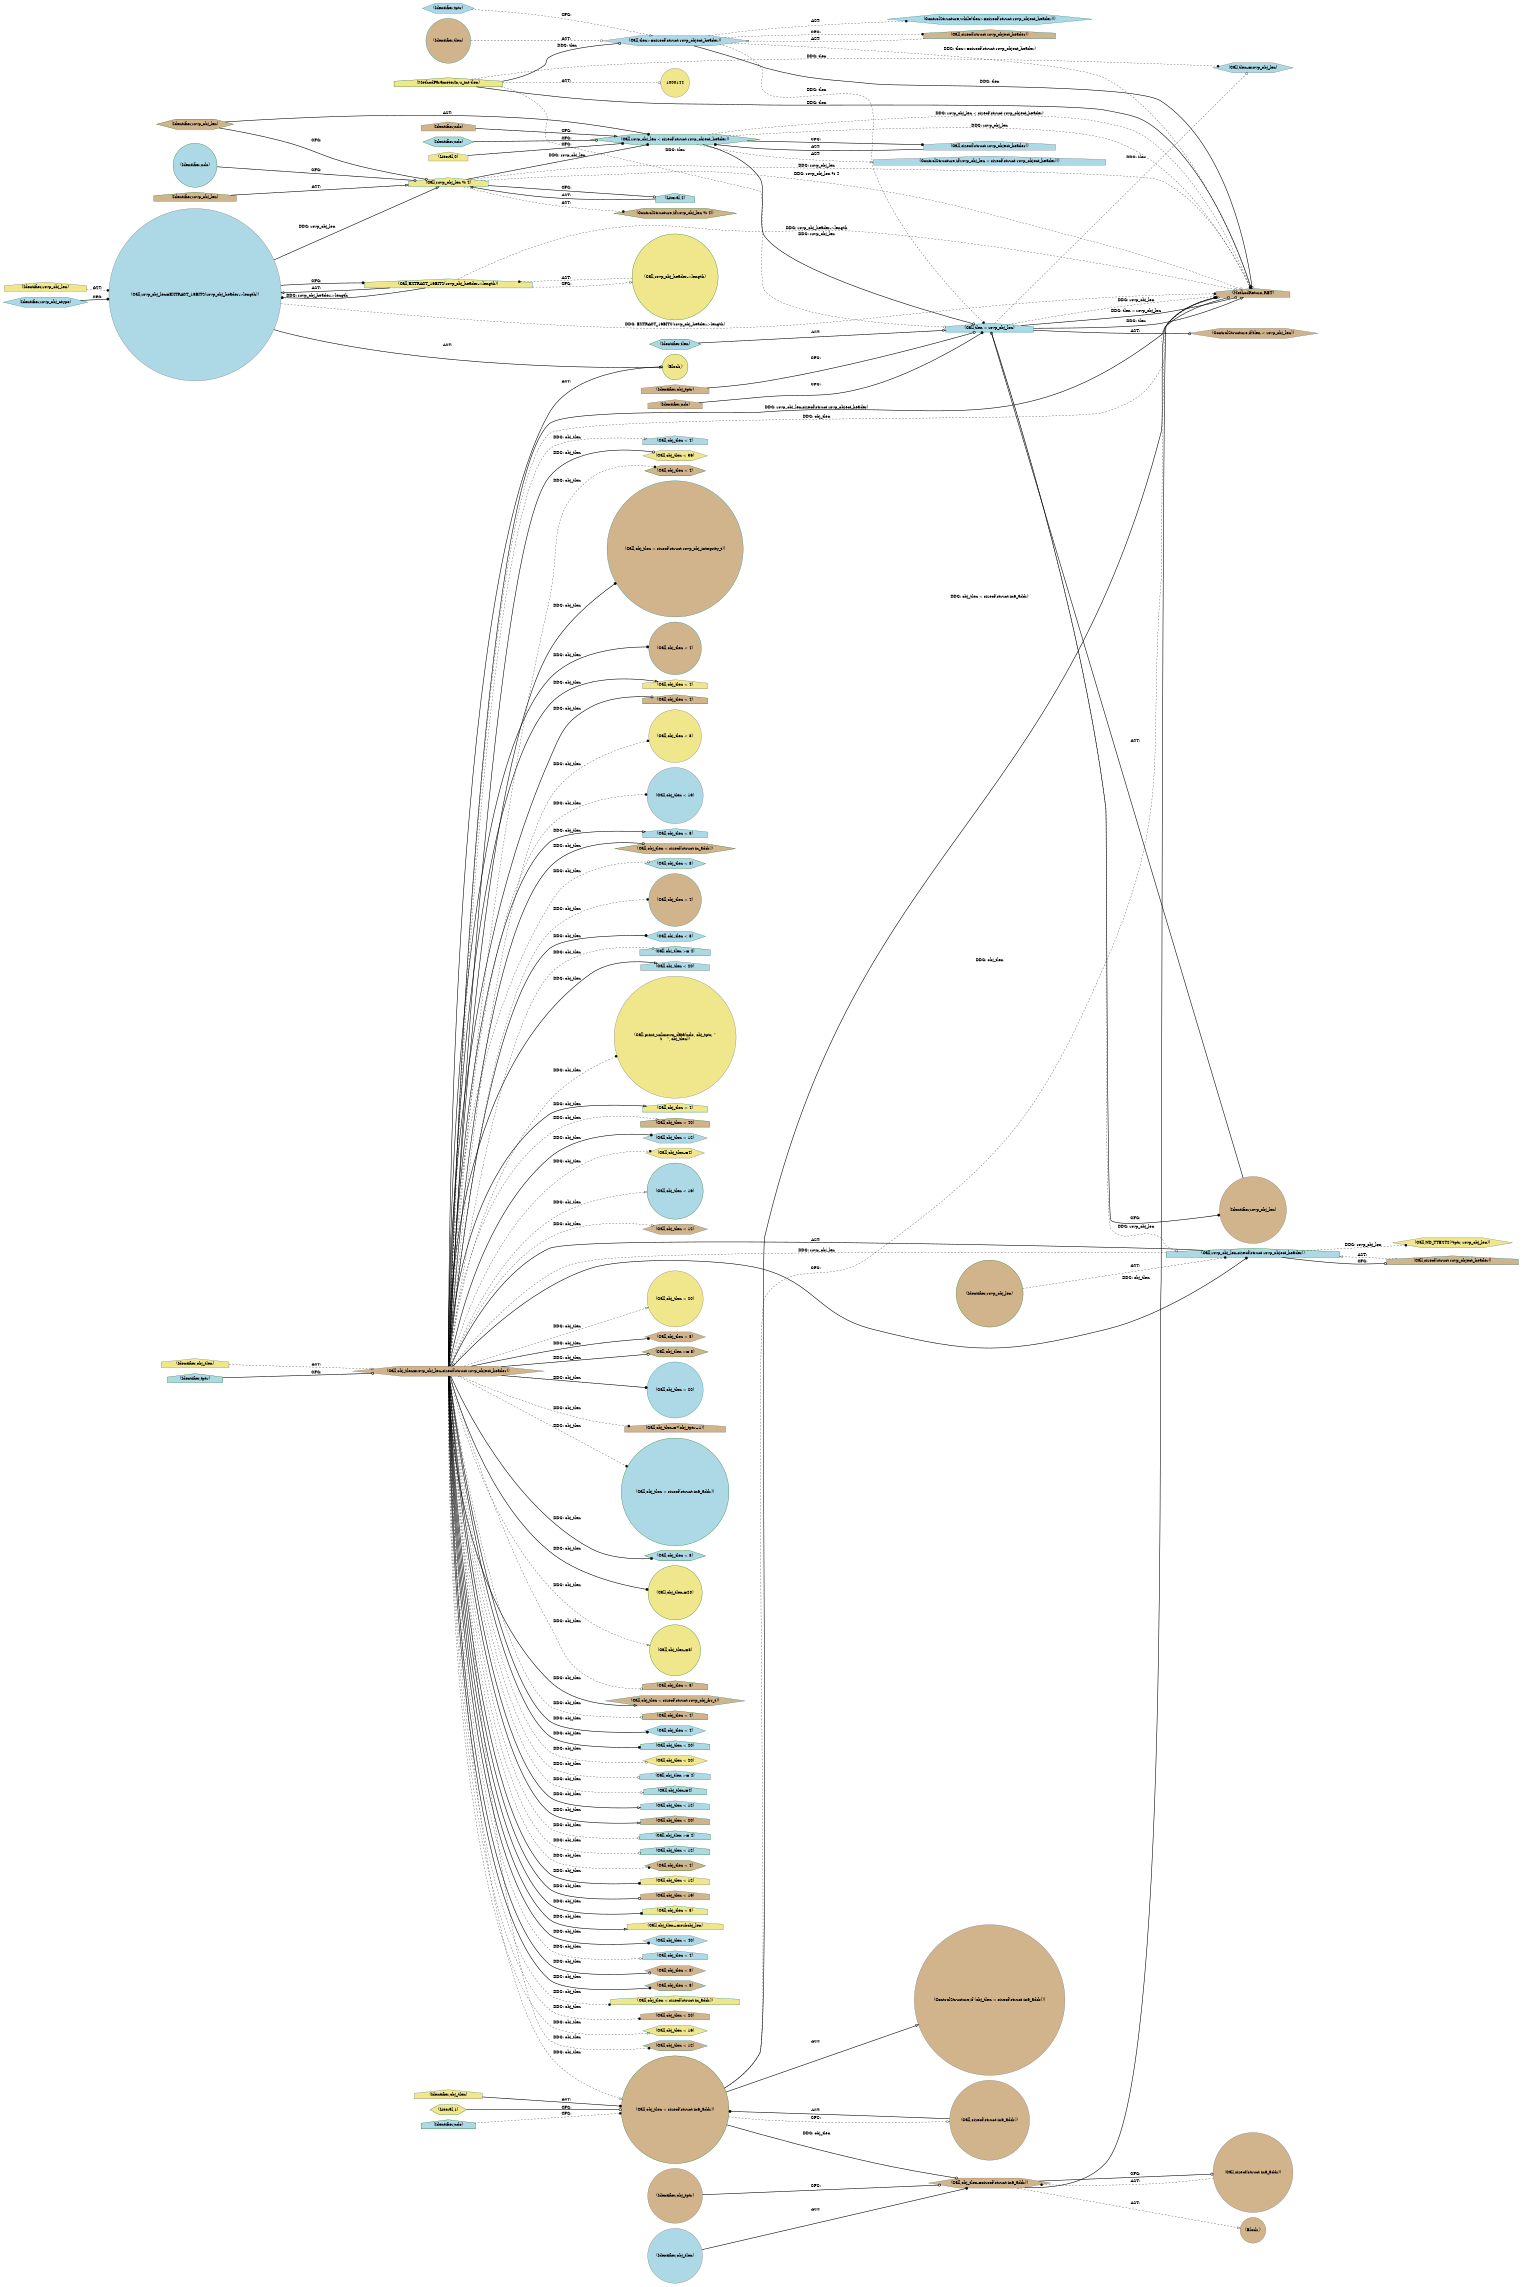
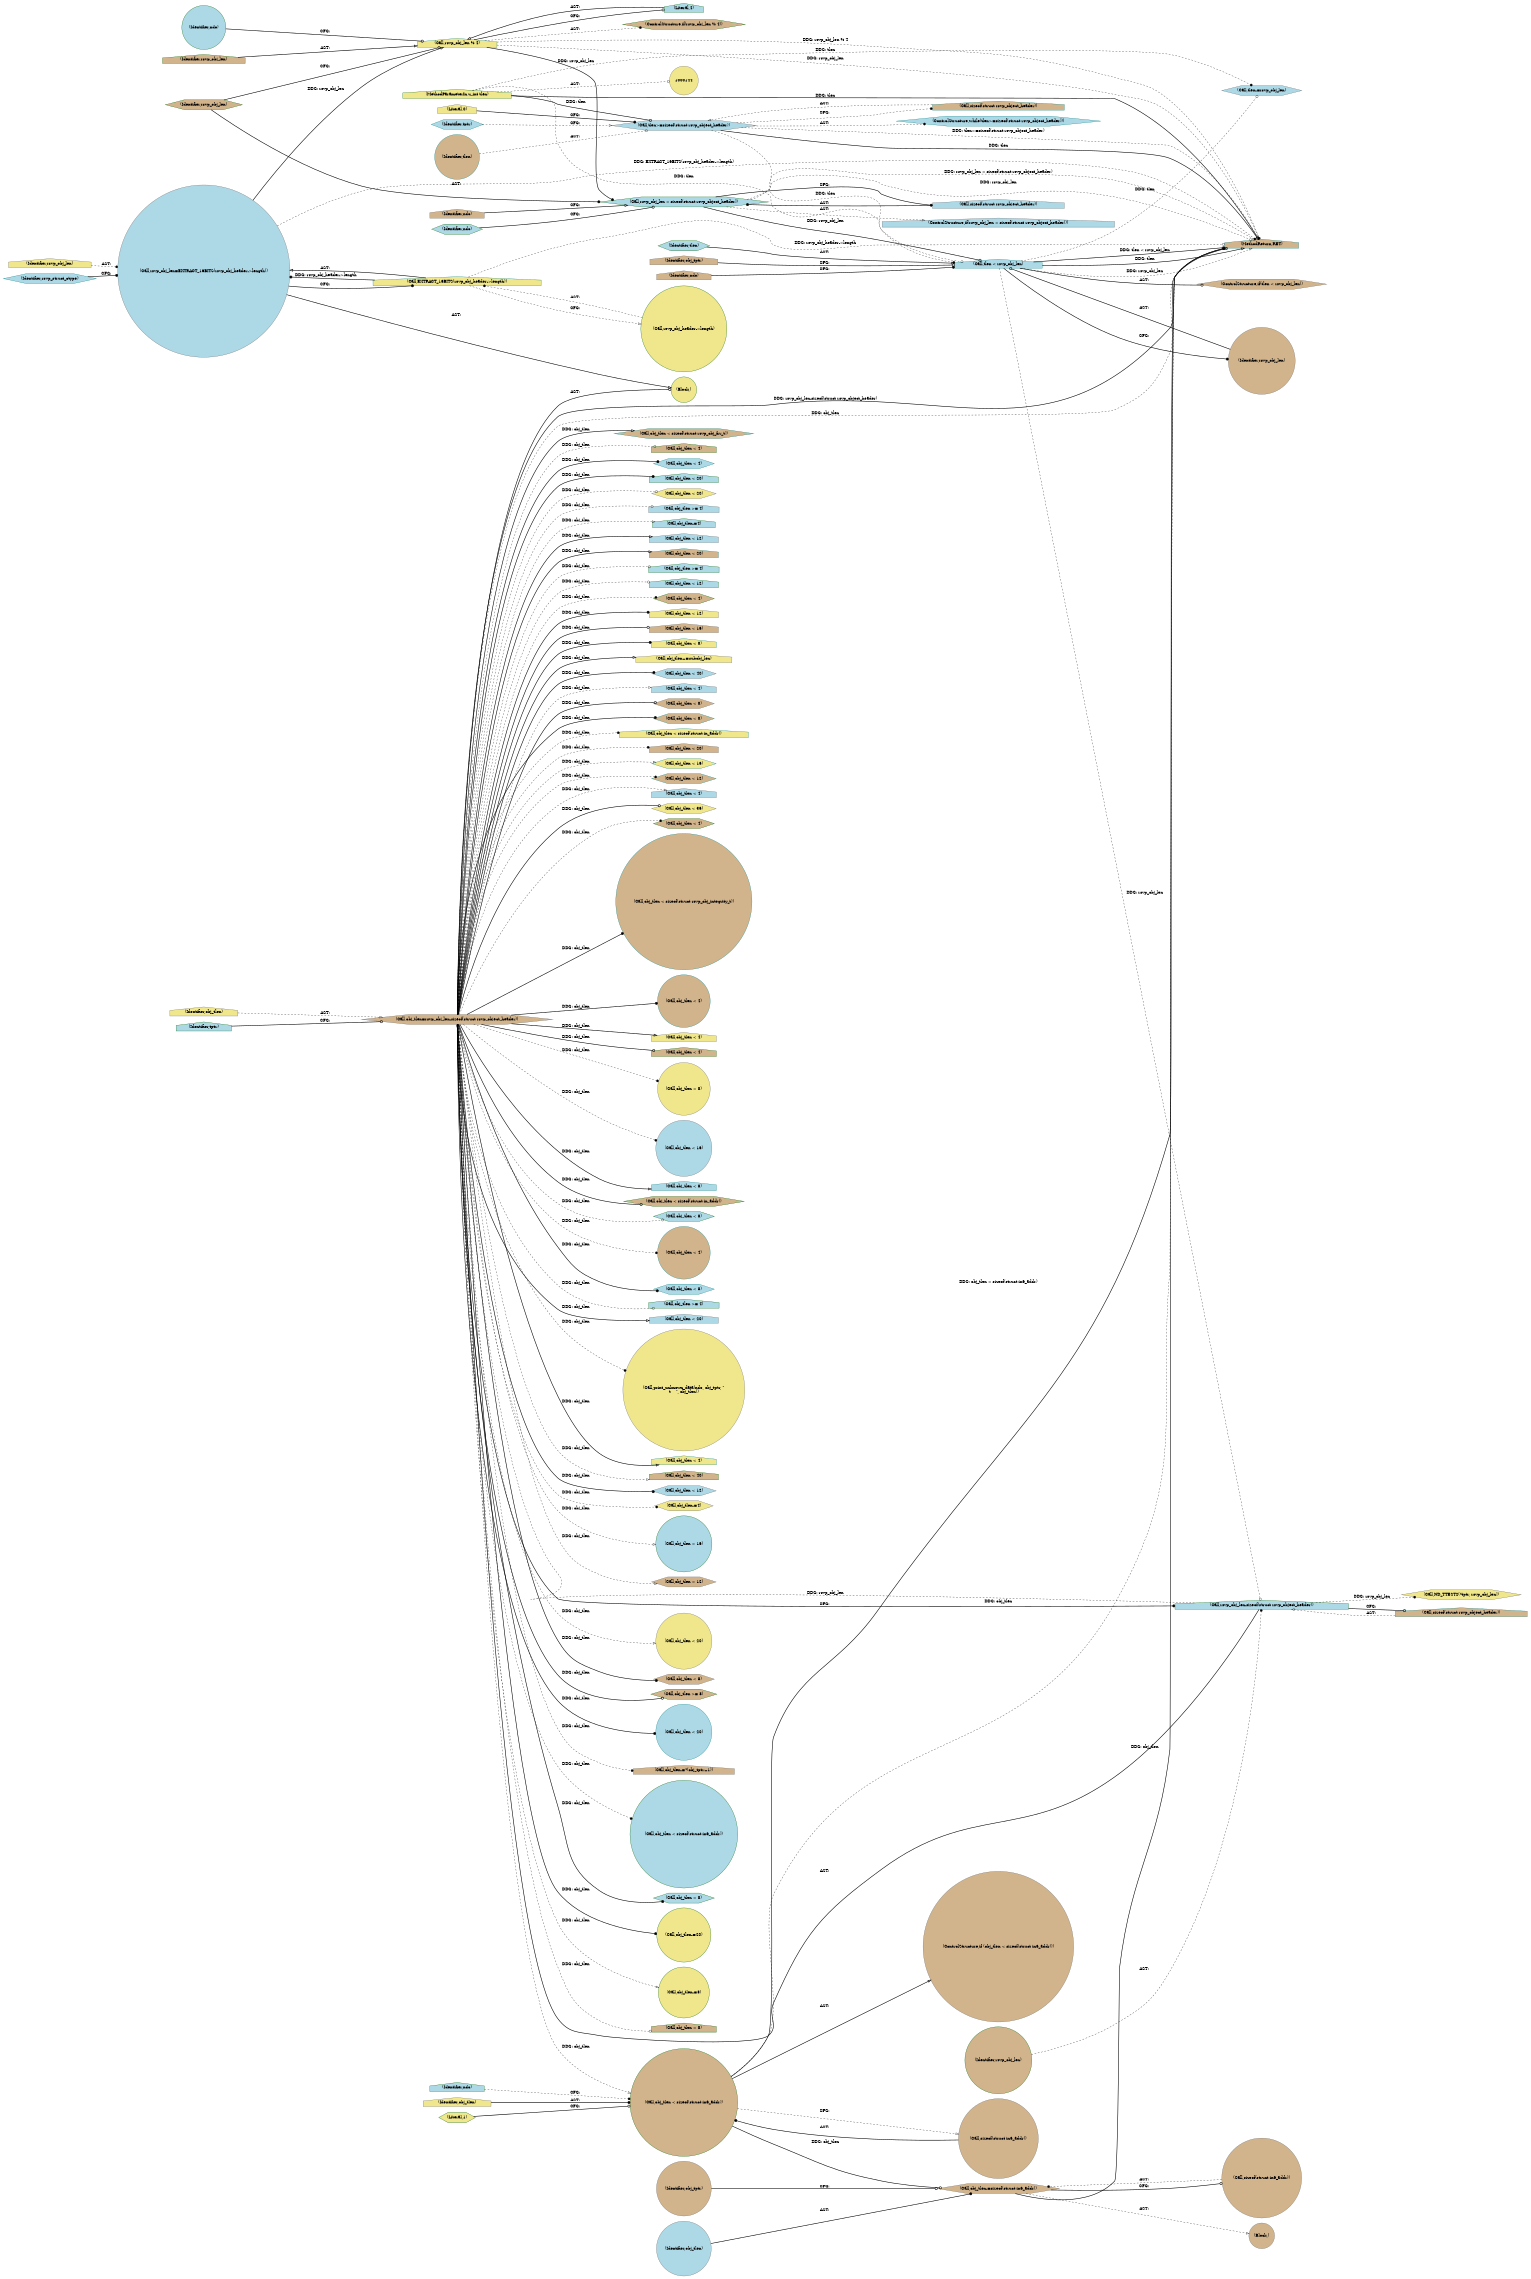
edge "(Literal,0)" -> "(Call,rsvp_obj_len < sizeof(struct rsvp_object_header))": now "(Literal,0)" -> "(Call,tlen>=sizeof(struct rsvp_object_header))"
node "(Identifier,rsvp_obj_ctype)": label "(Identifier,rsvp_obj_ctype)" -> "(Identifier,rsvp_struct_ctype)"
